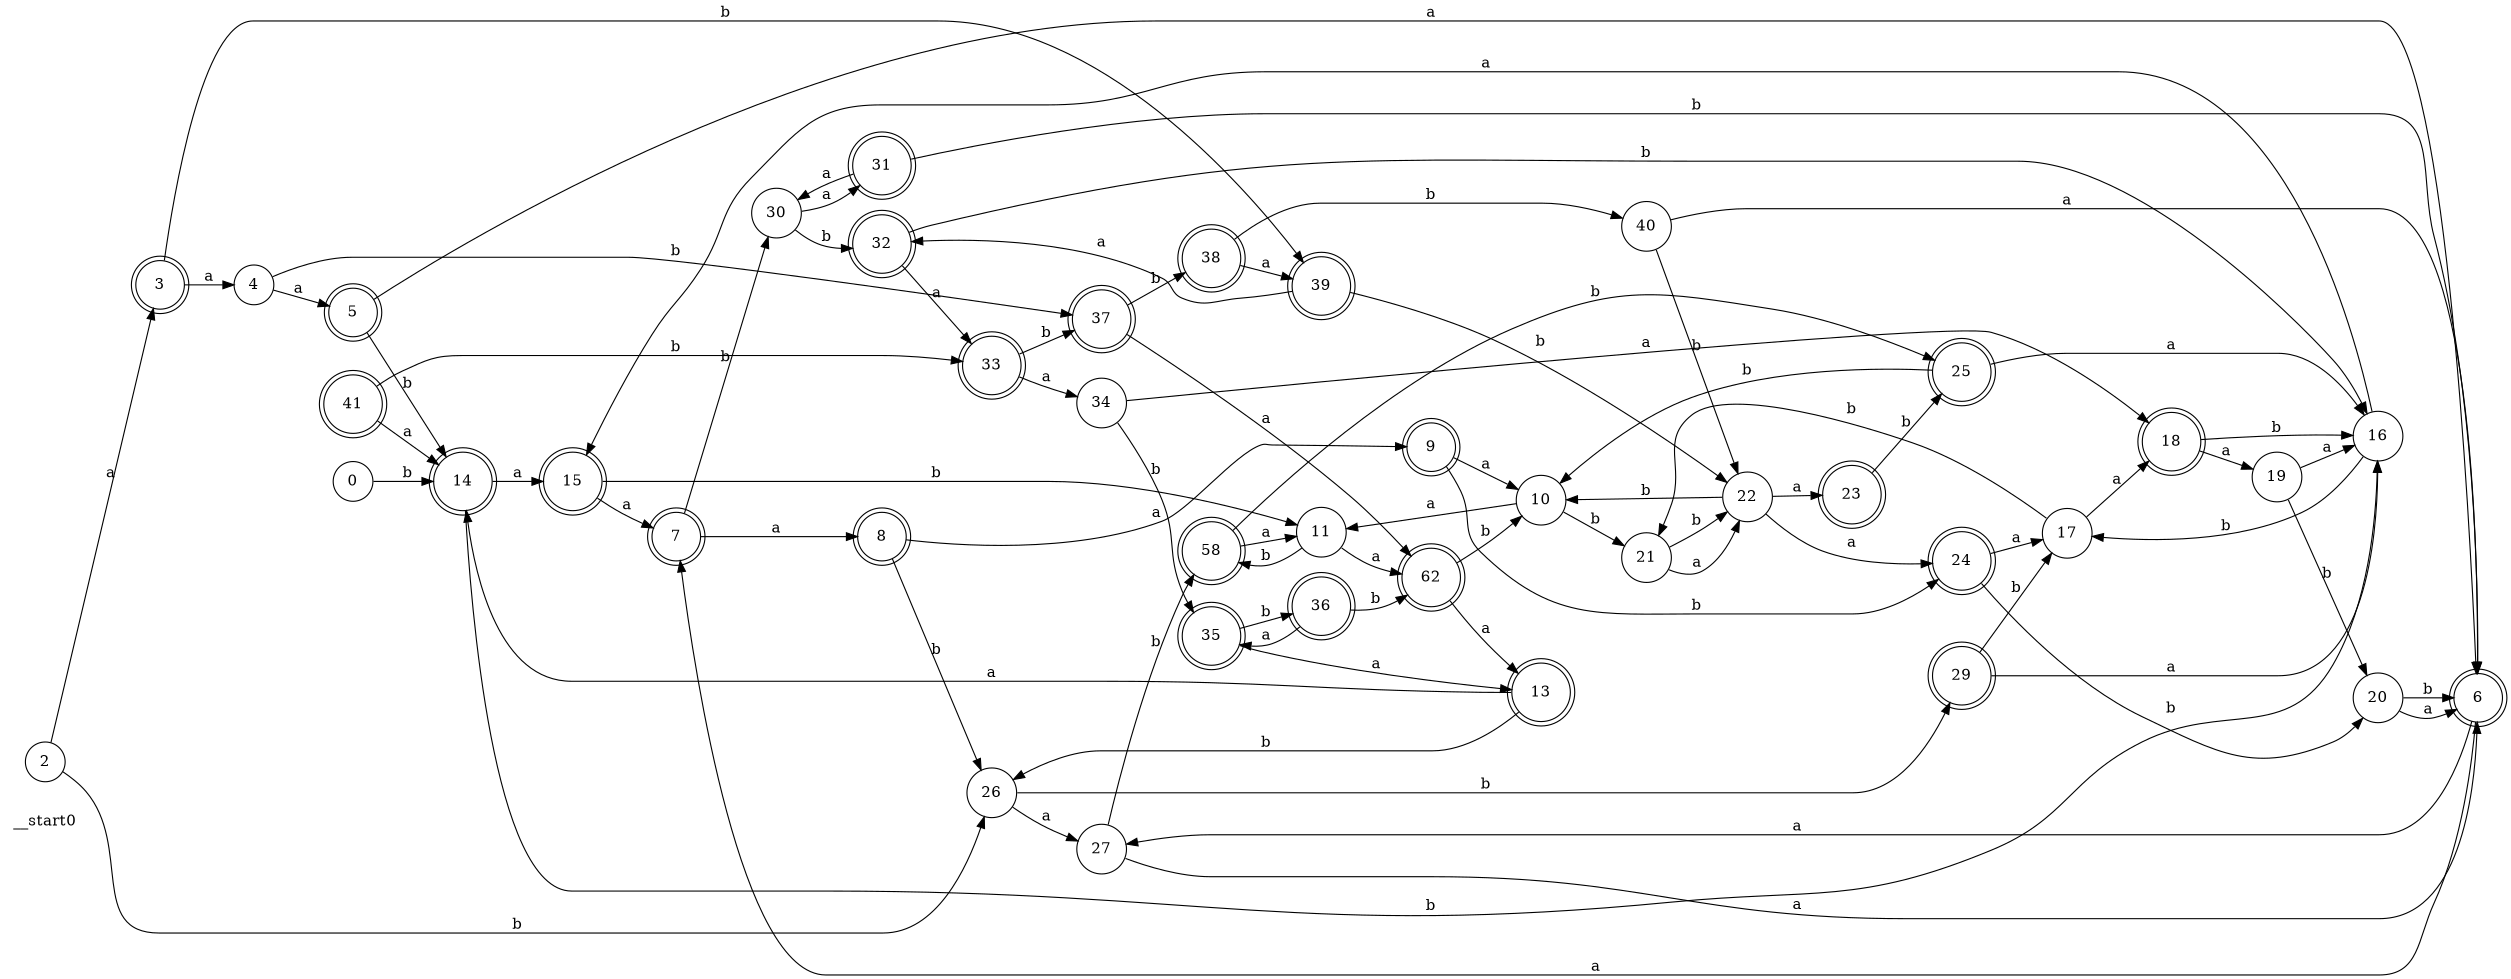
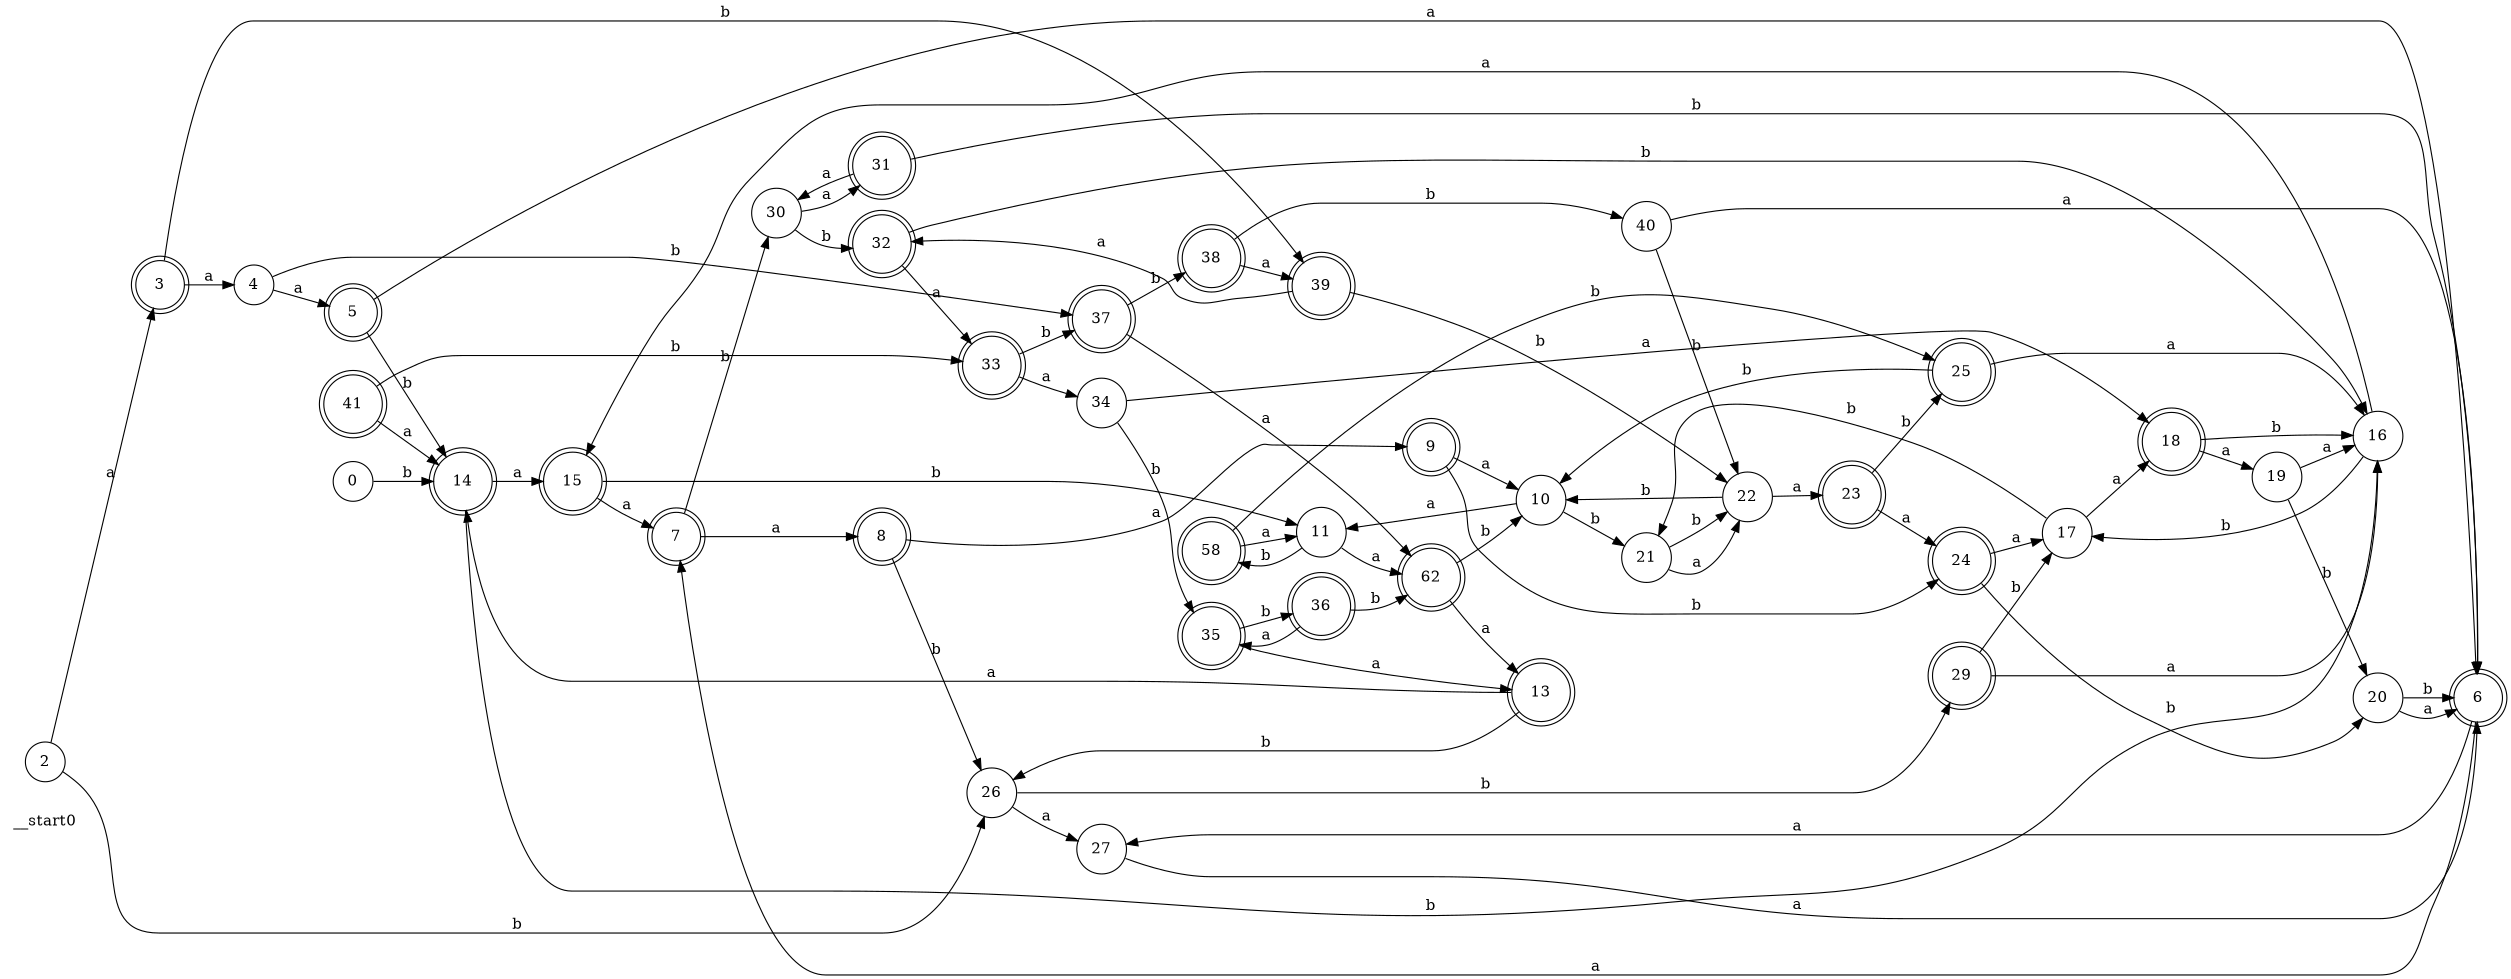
edge "22" -> "24": now "23" -> "24"
edge "27" -> "58": removed, label "b"
